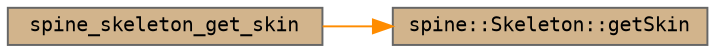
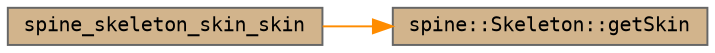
node "spine_skeleton_get_skin": label "spine_skeleton_get_skin" -> "spine_skeleton_skin_skin"
